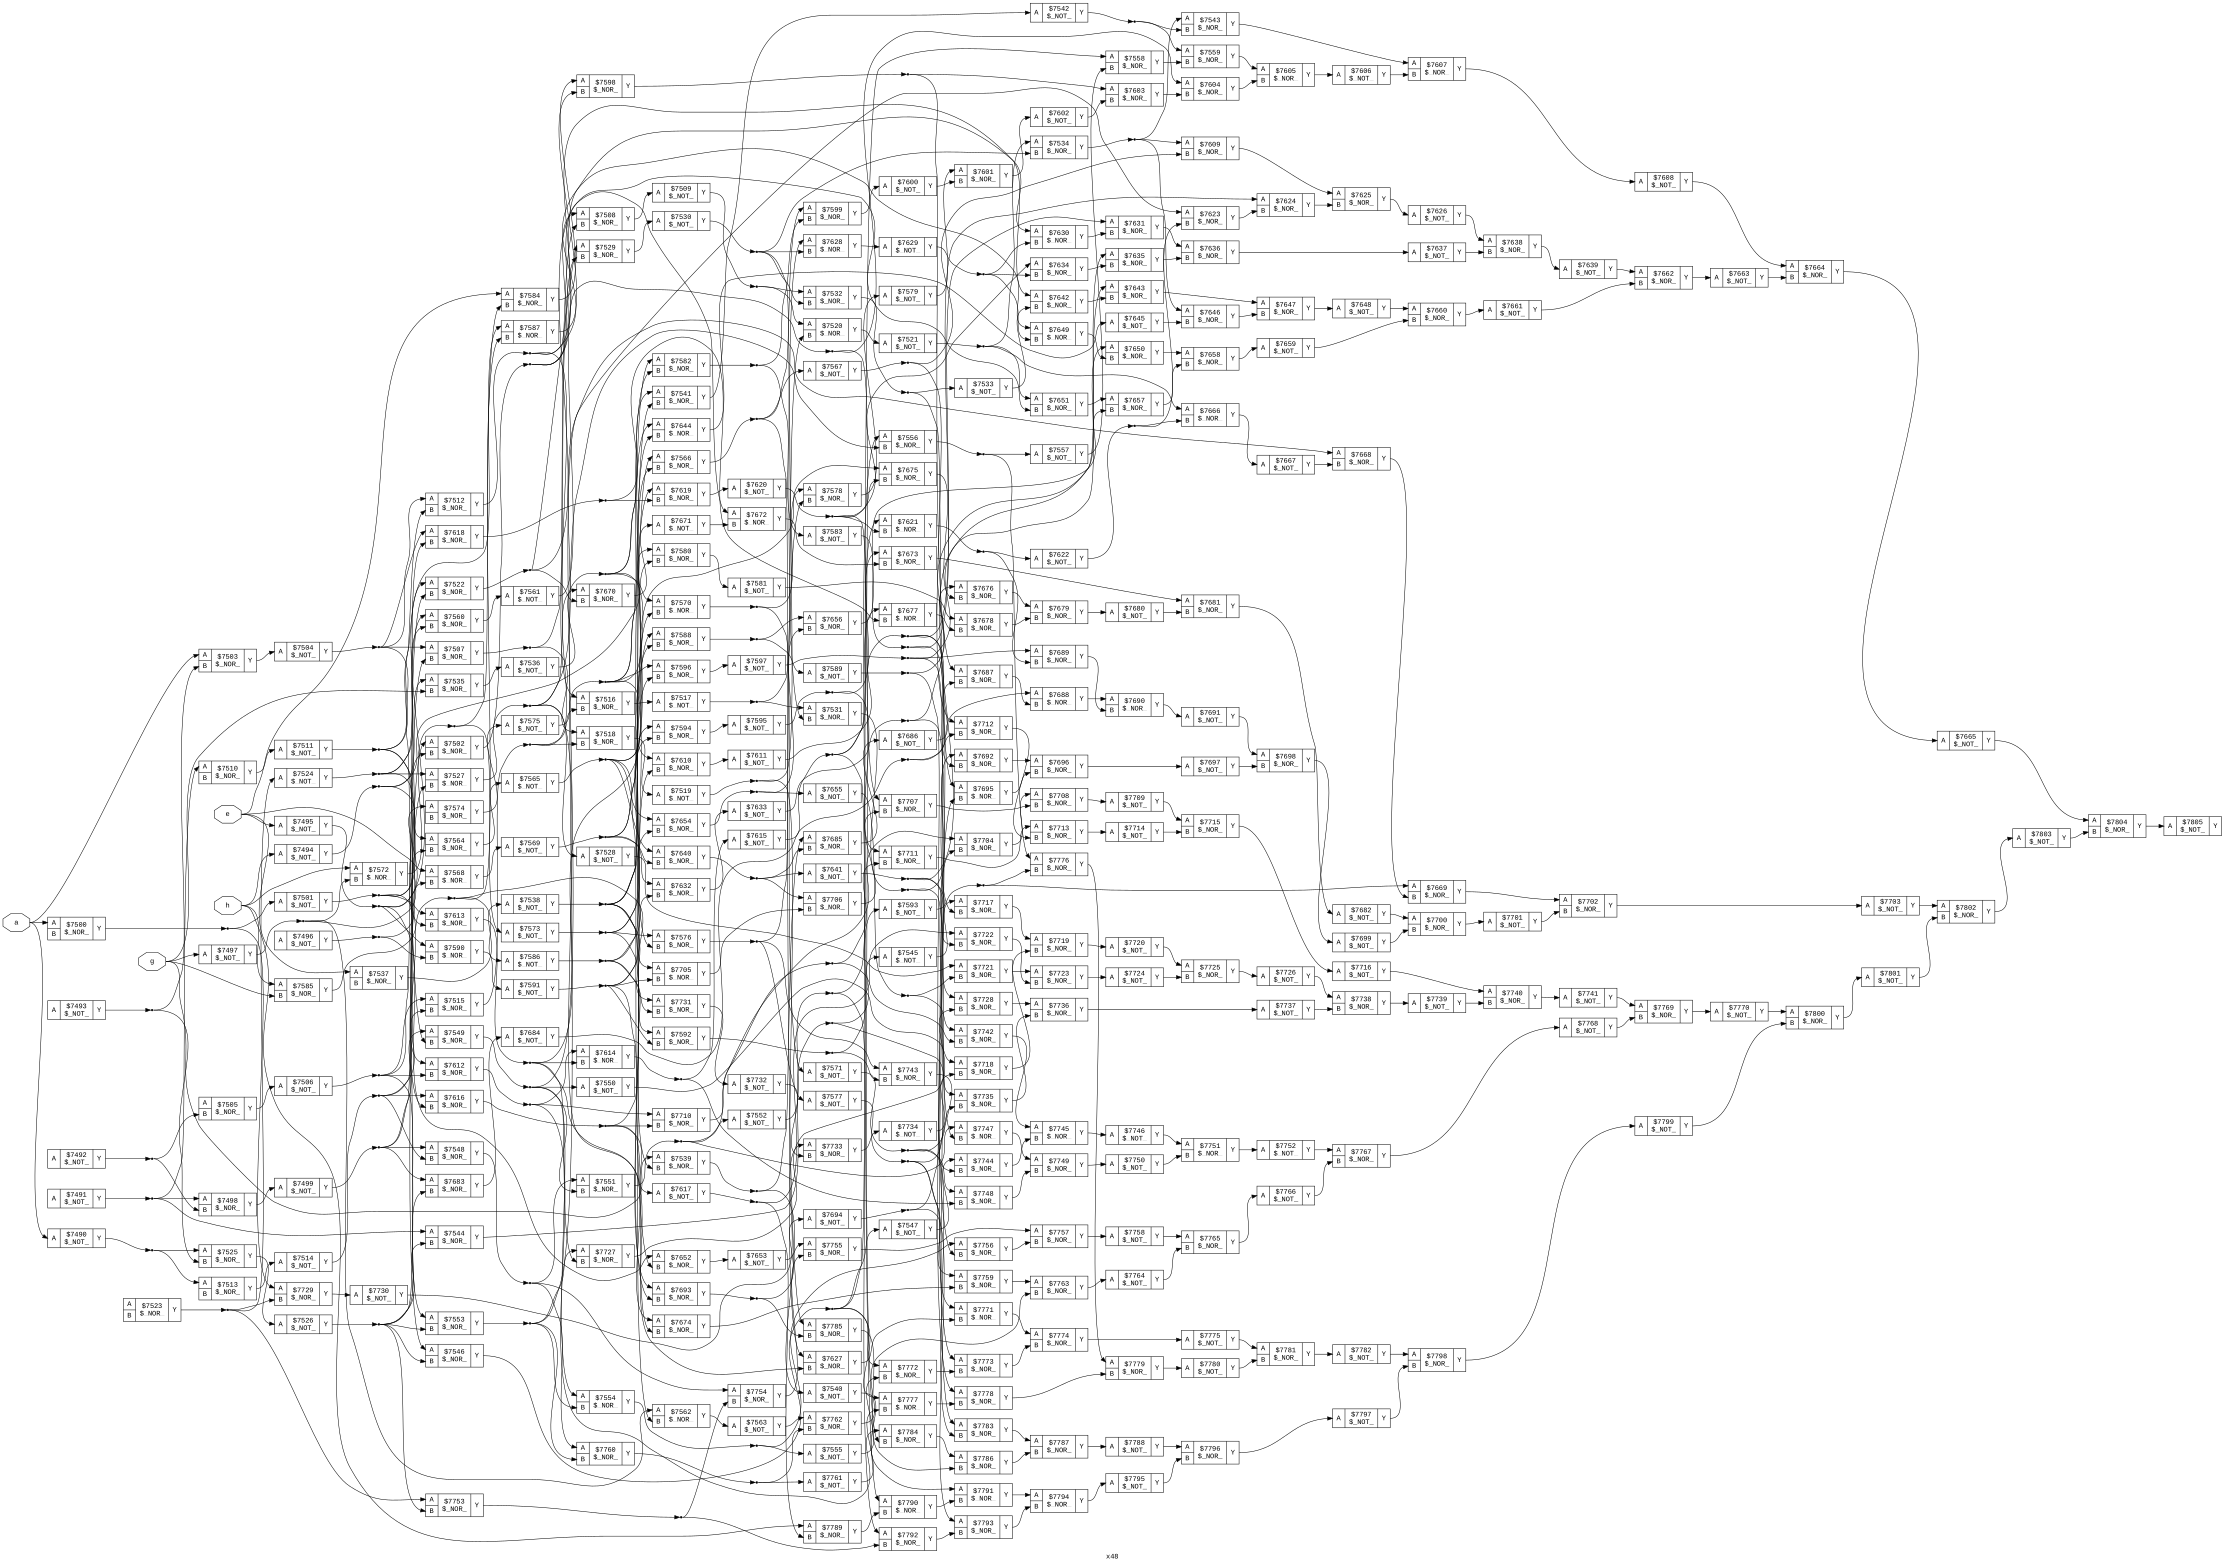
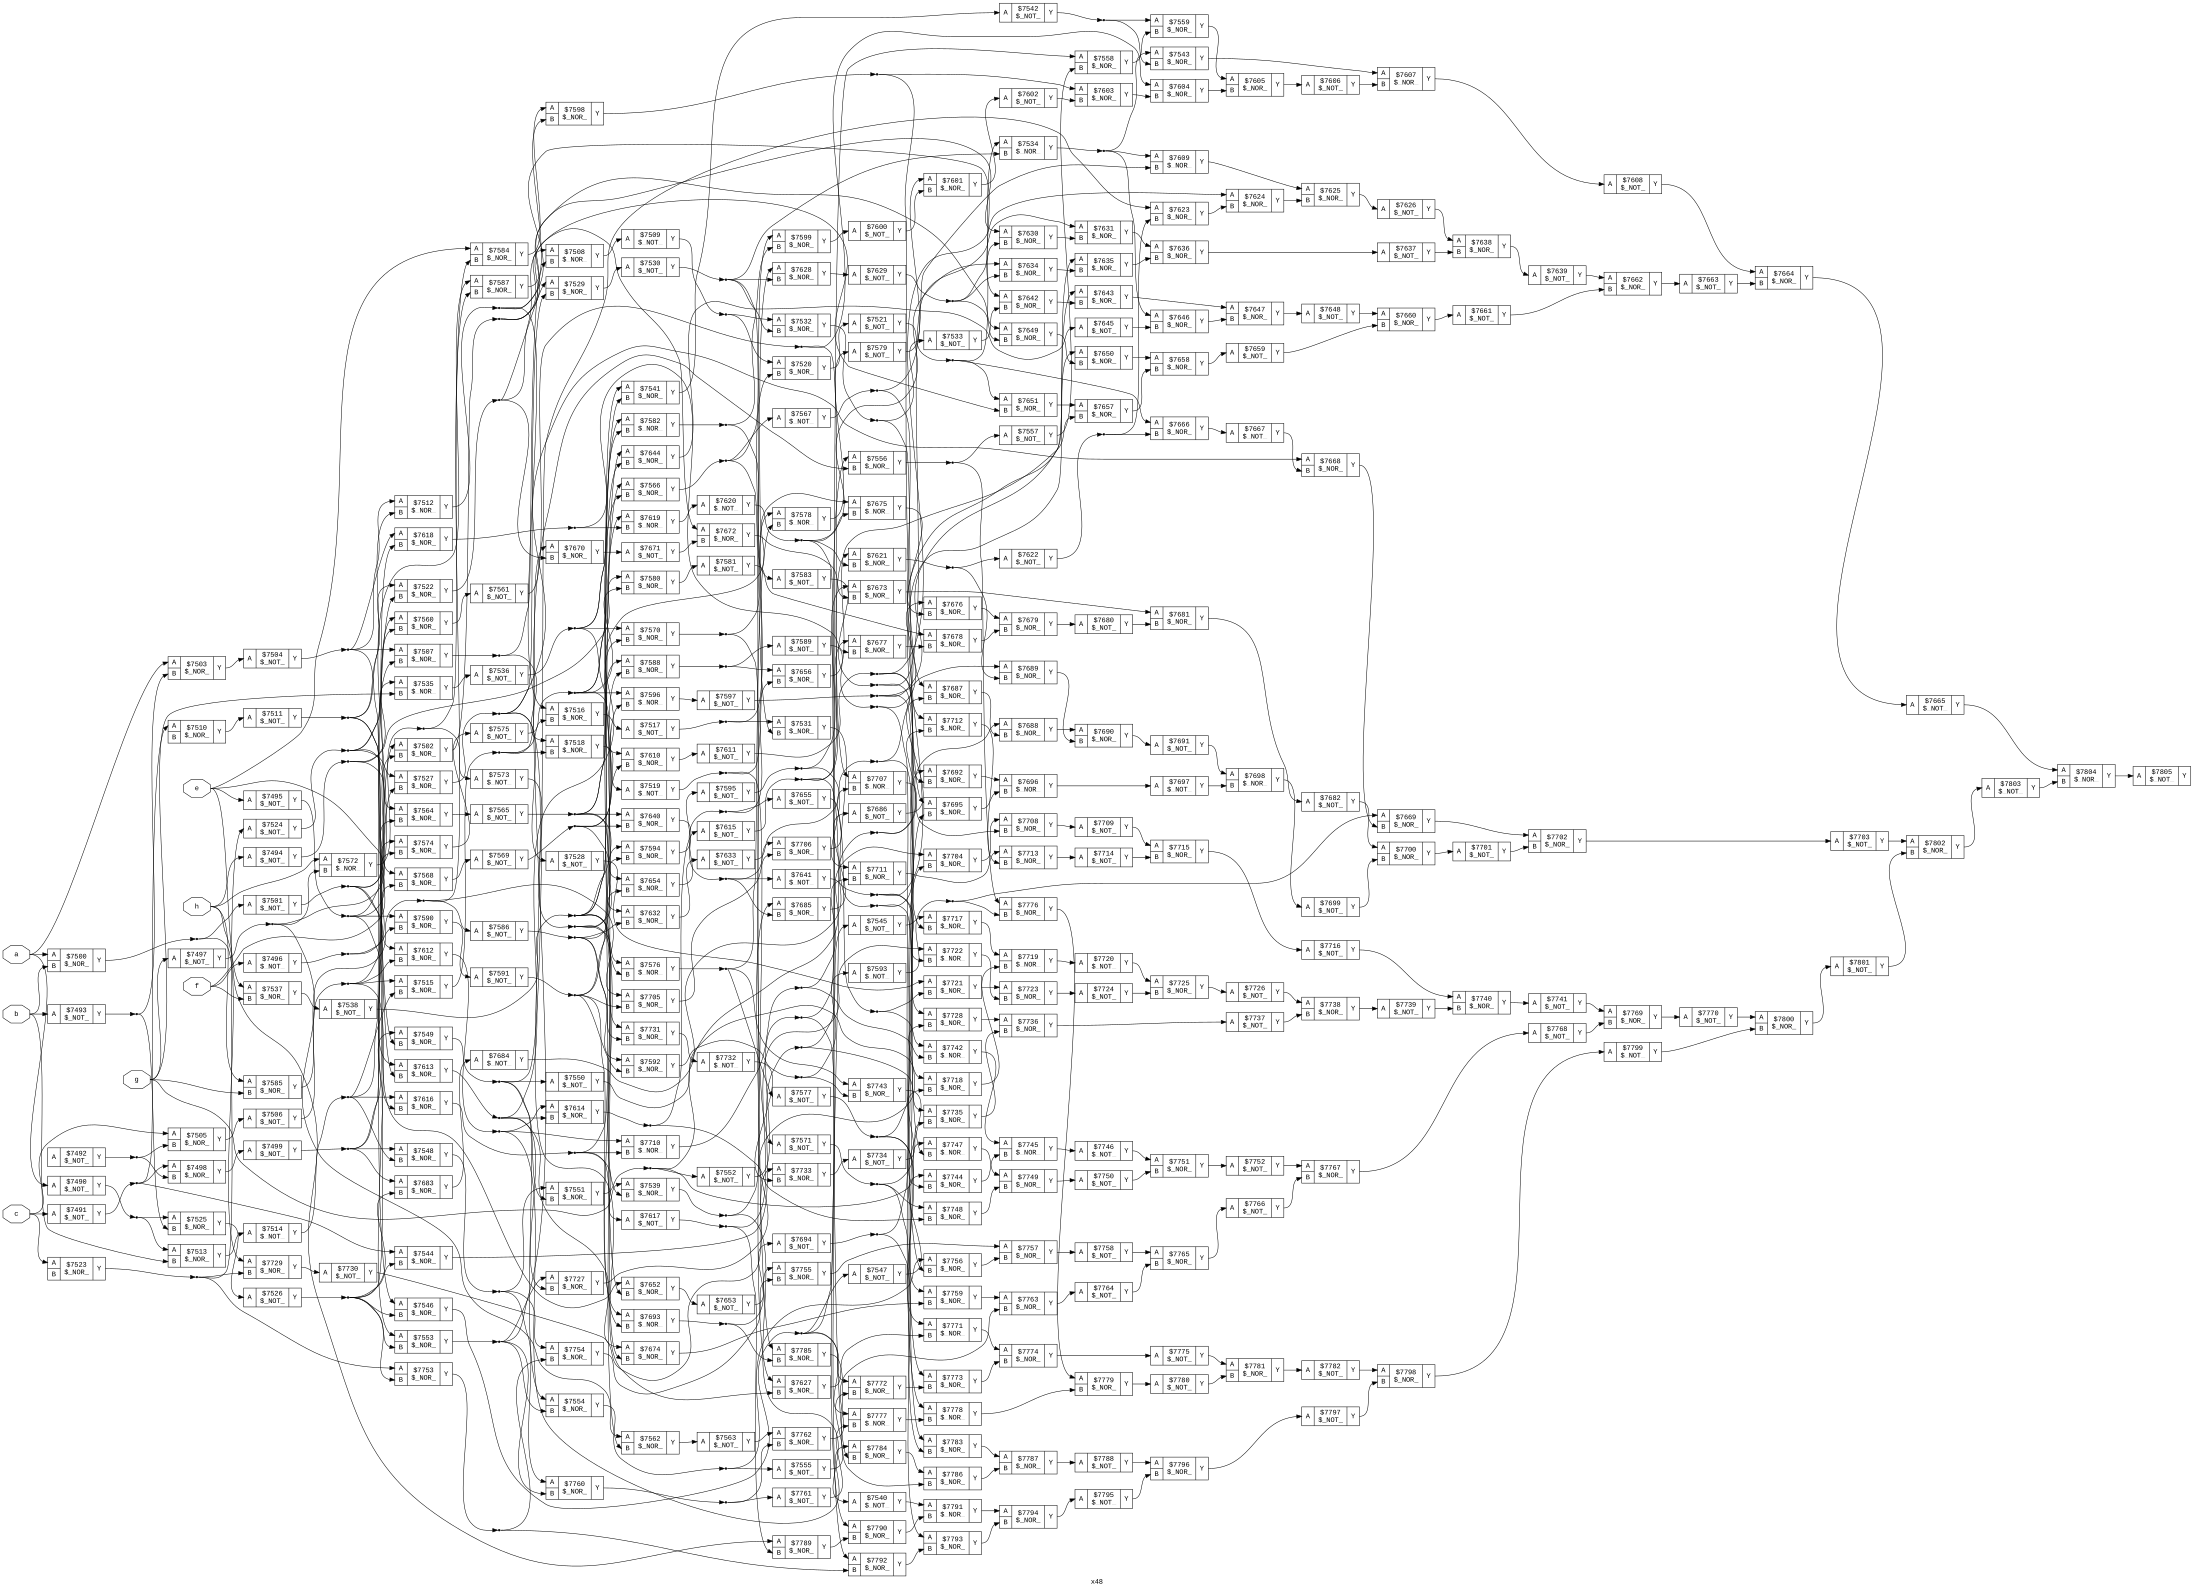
node "f": added
node "b": added
node "c": added
